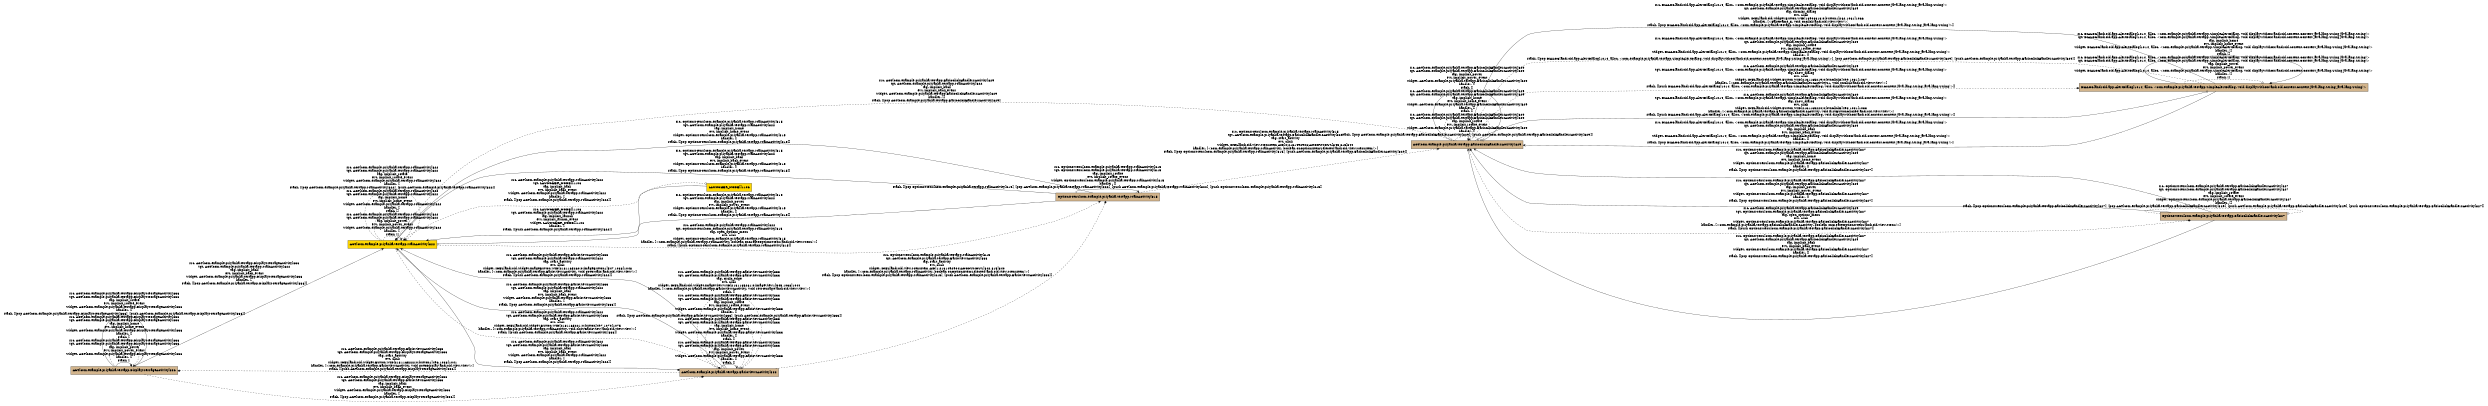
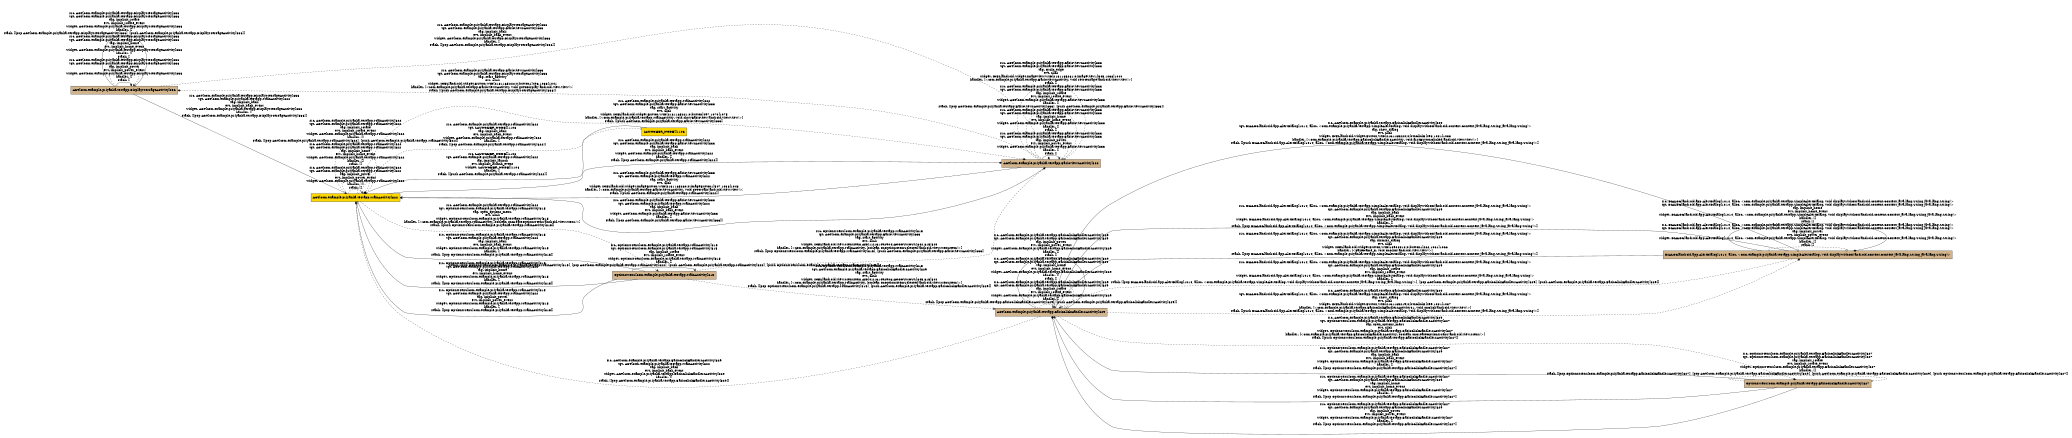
edge "ACT[com.example.priyanka.testapp.BasicViewsActivity]833" -> "OptionsMenu[com.example.priyanka.testapp.MainActivity]815": reversed
